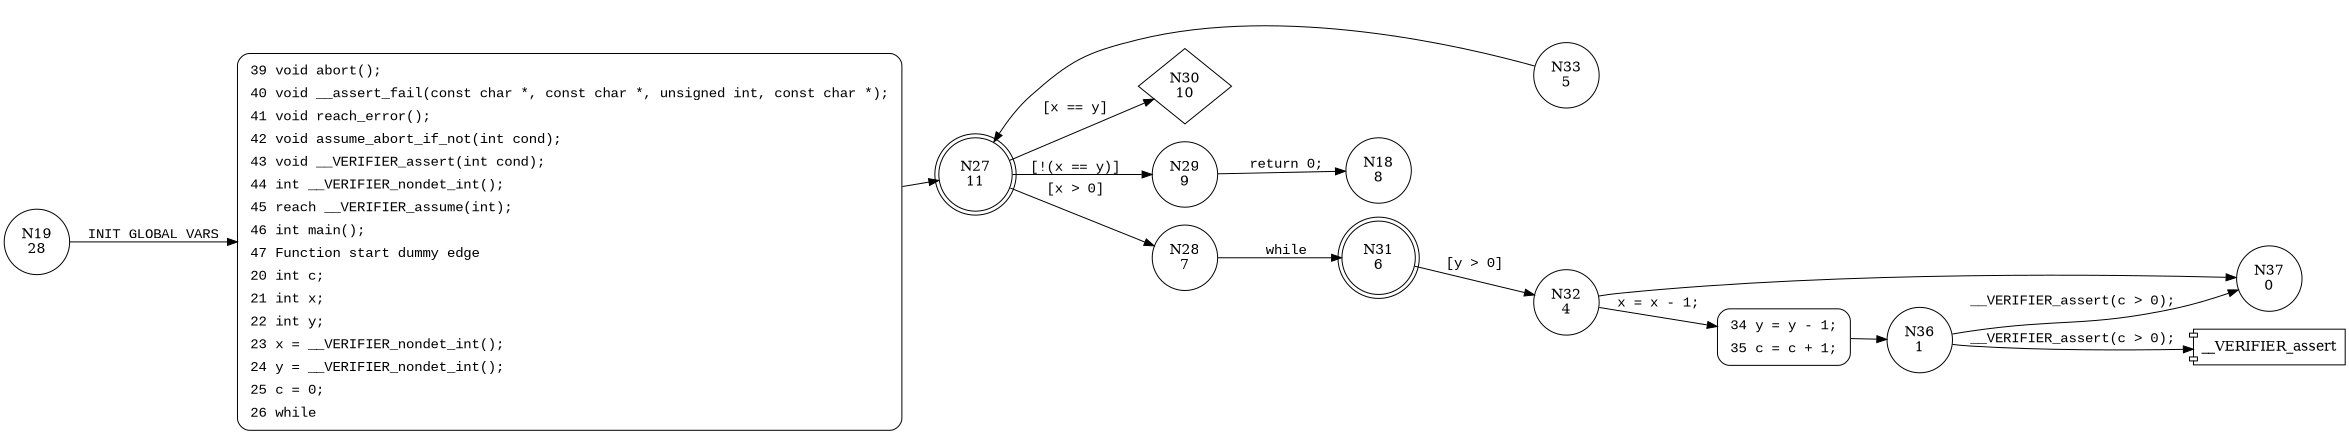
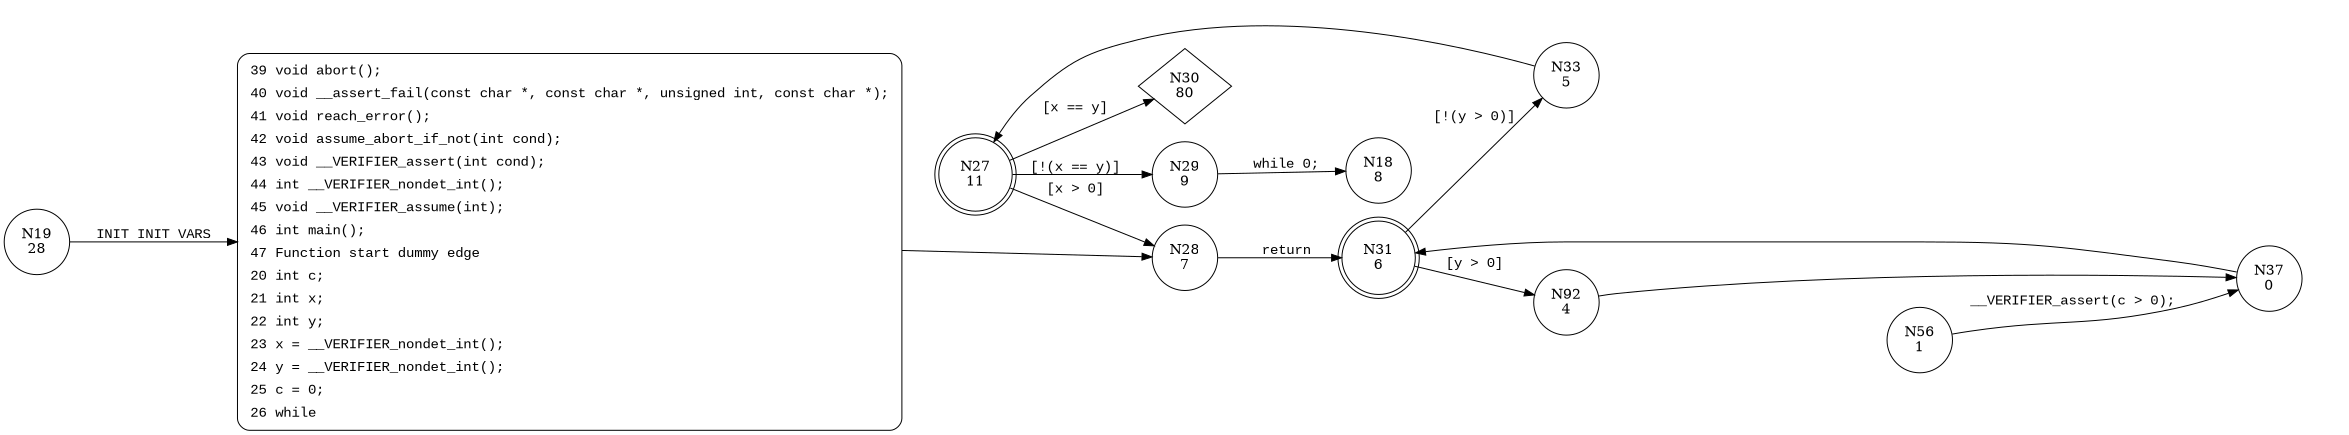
node "N30 10": label "N30 10" -> "N30 80"
edge "N29 9" -> "N18 8": label "return 0;" -> "while 0;"
edge "N31 6" -> "N33 5": added, label "[!(y > 0)]"
edge "39" -> "N27 11": now "39" -> "N28 7"
node "39": text "reach __VERIFIER_assume(int);" -> "void __VERIFIER_assume(int);"
edge "N19 28" -> "39": label "INIT GLOBAL VARS" -> "INIT INIT VARS"
edge "N37 0" -> "N31 6": added
edge "N28 7" -> "N31 6": label "while" -> "return"
node "N32 4": label "N32 4" -> "N92 4"
node "34": removed
node "N36 1": label "N36 1" -> "N56 1"
node "__VERIFIER_assert": removed
